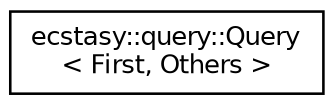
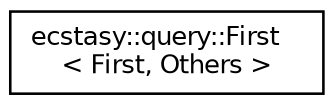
node "ecstasy::query::Query < First, Others >": label "ecstasy::query::Query < First, Others >" -> "ecstasy::query::First < First, Others >"
